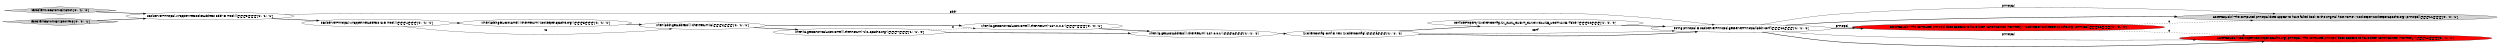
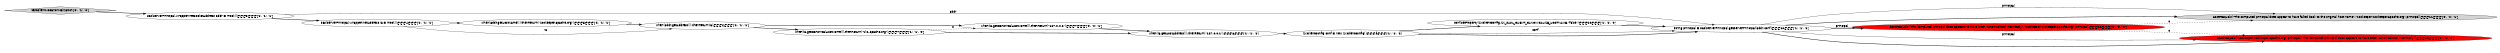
node "testClientCanonicalizationToIp['0', '0', '1']": removed
